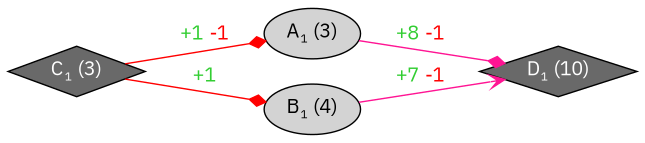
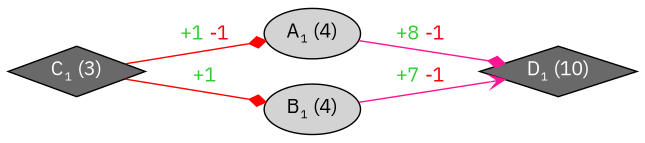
node "A": text "(3)" -> "(4)"
